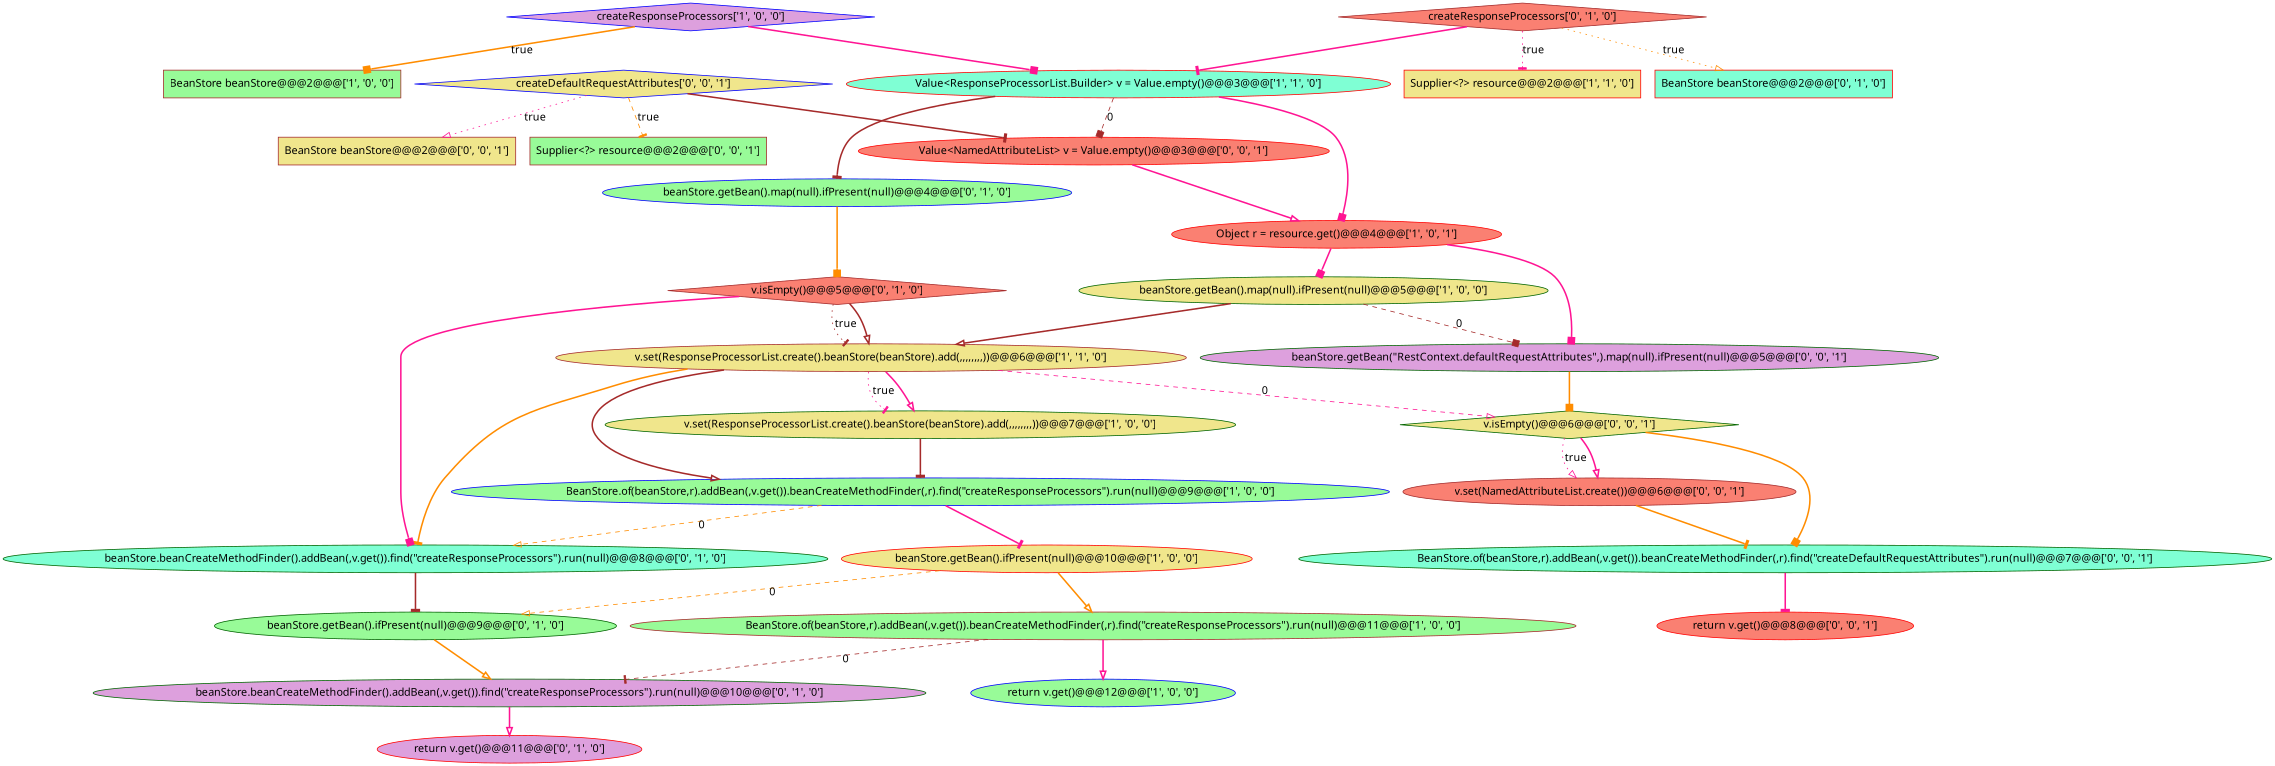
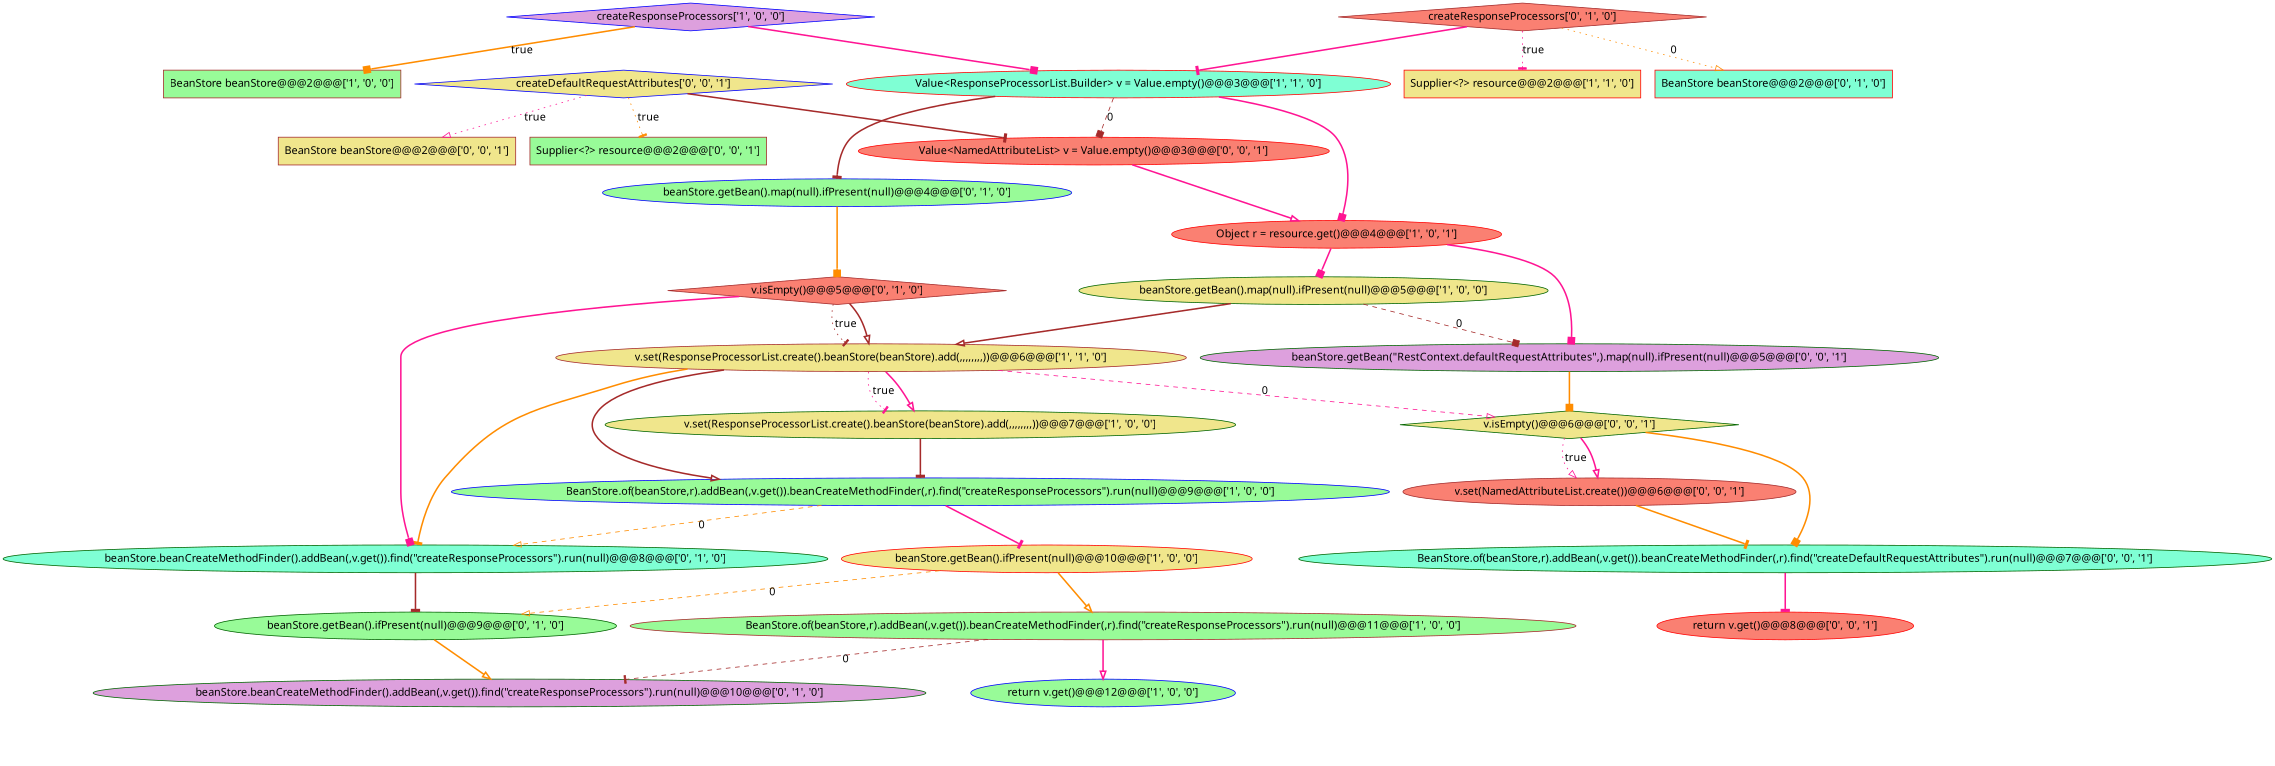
edge "createResponseProcessors['0', '1', '0']" -> "BeanStore beanStore@@@2@@@['0', '1', '0']": label "true" -> "0"
edge "createDefaultRequestAttributes['0', '0', '1']" -> "Supplier<?> resource@@@2@@@['0', '0', '1']": style dashed -> dotted
node "return v.get()@@@11@@@['0', '1', '0']": removed
